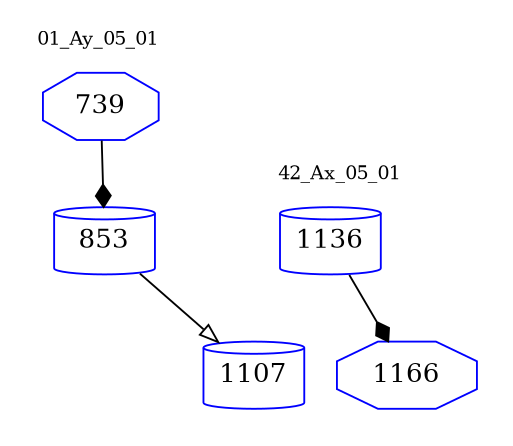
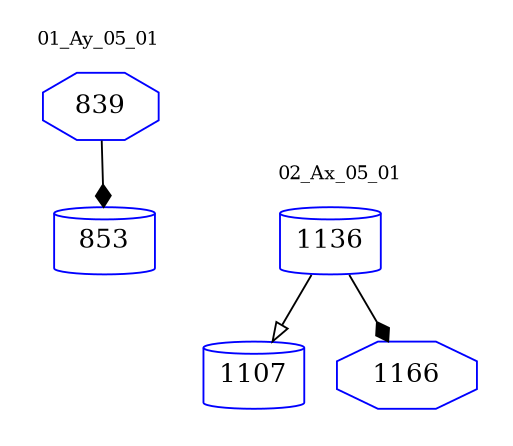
node "739": label "739" -> "839"
cluster "42_Ax_05_01": label "42_Ax_05_01" -> "02_Ax_05_01"
edge "853" -> "1107": now "1136" -> "1107"
